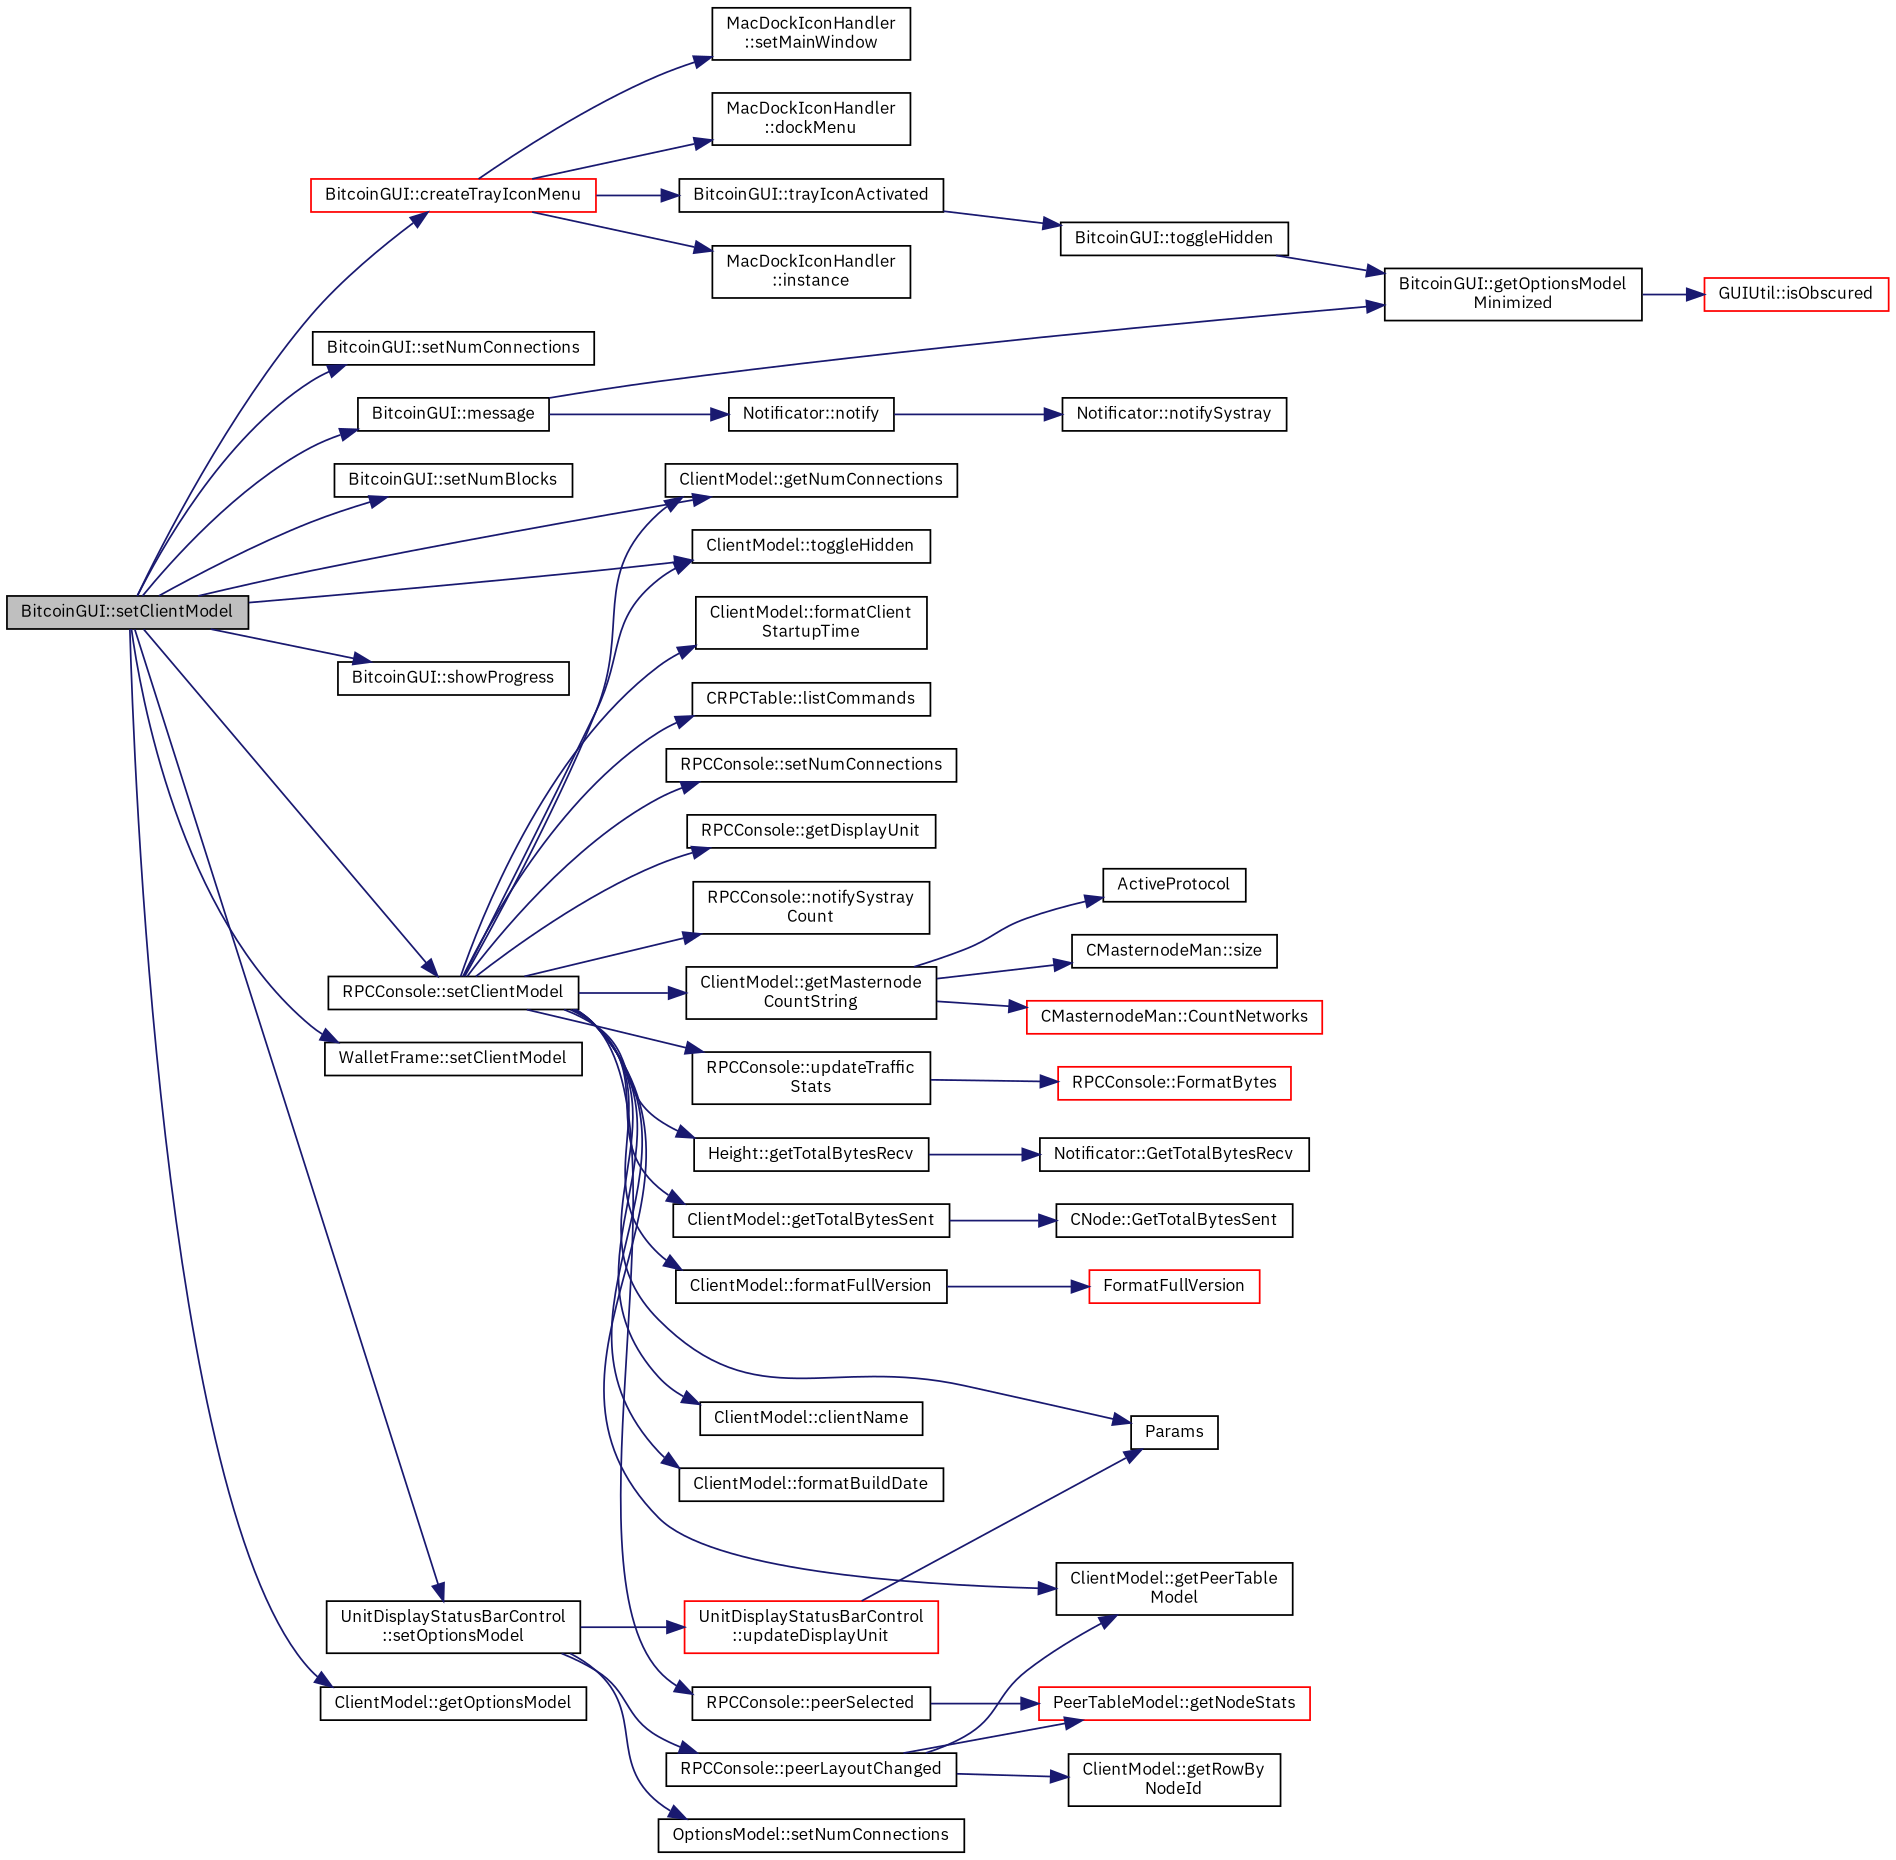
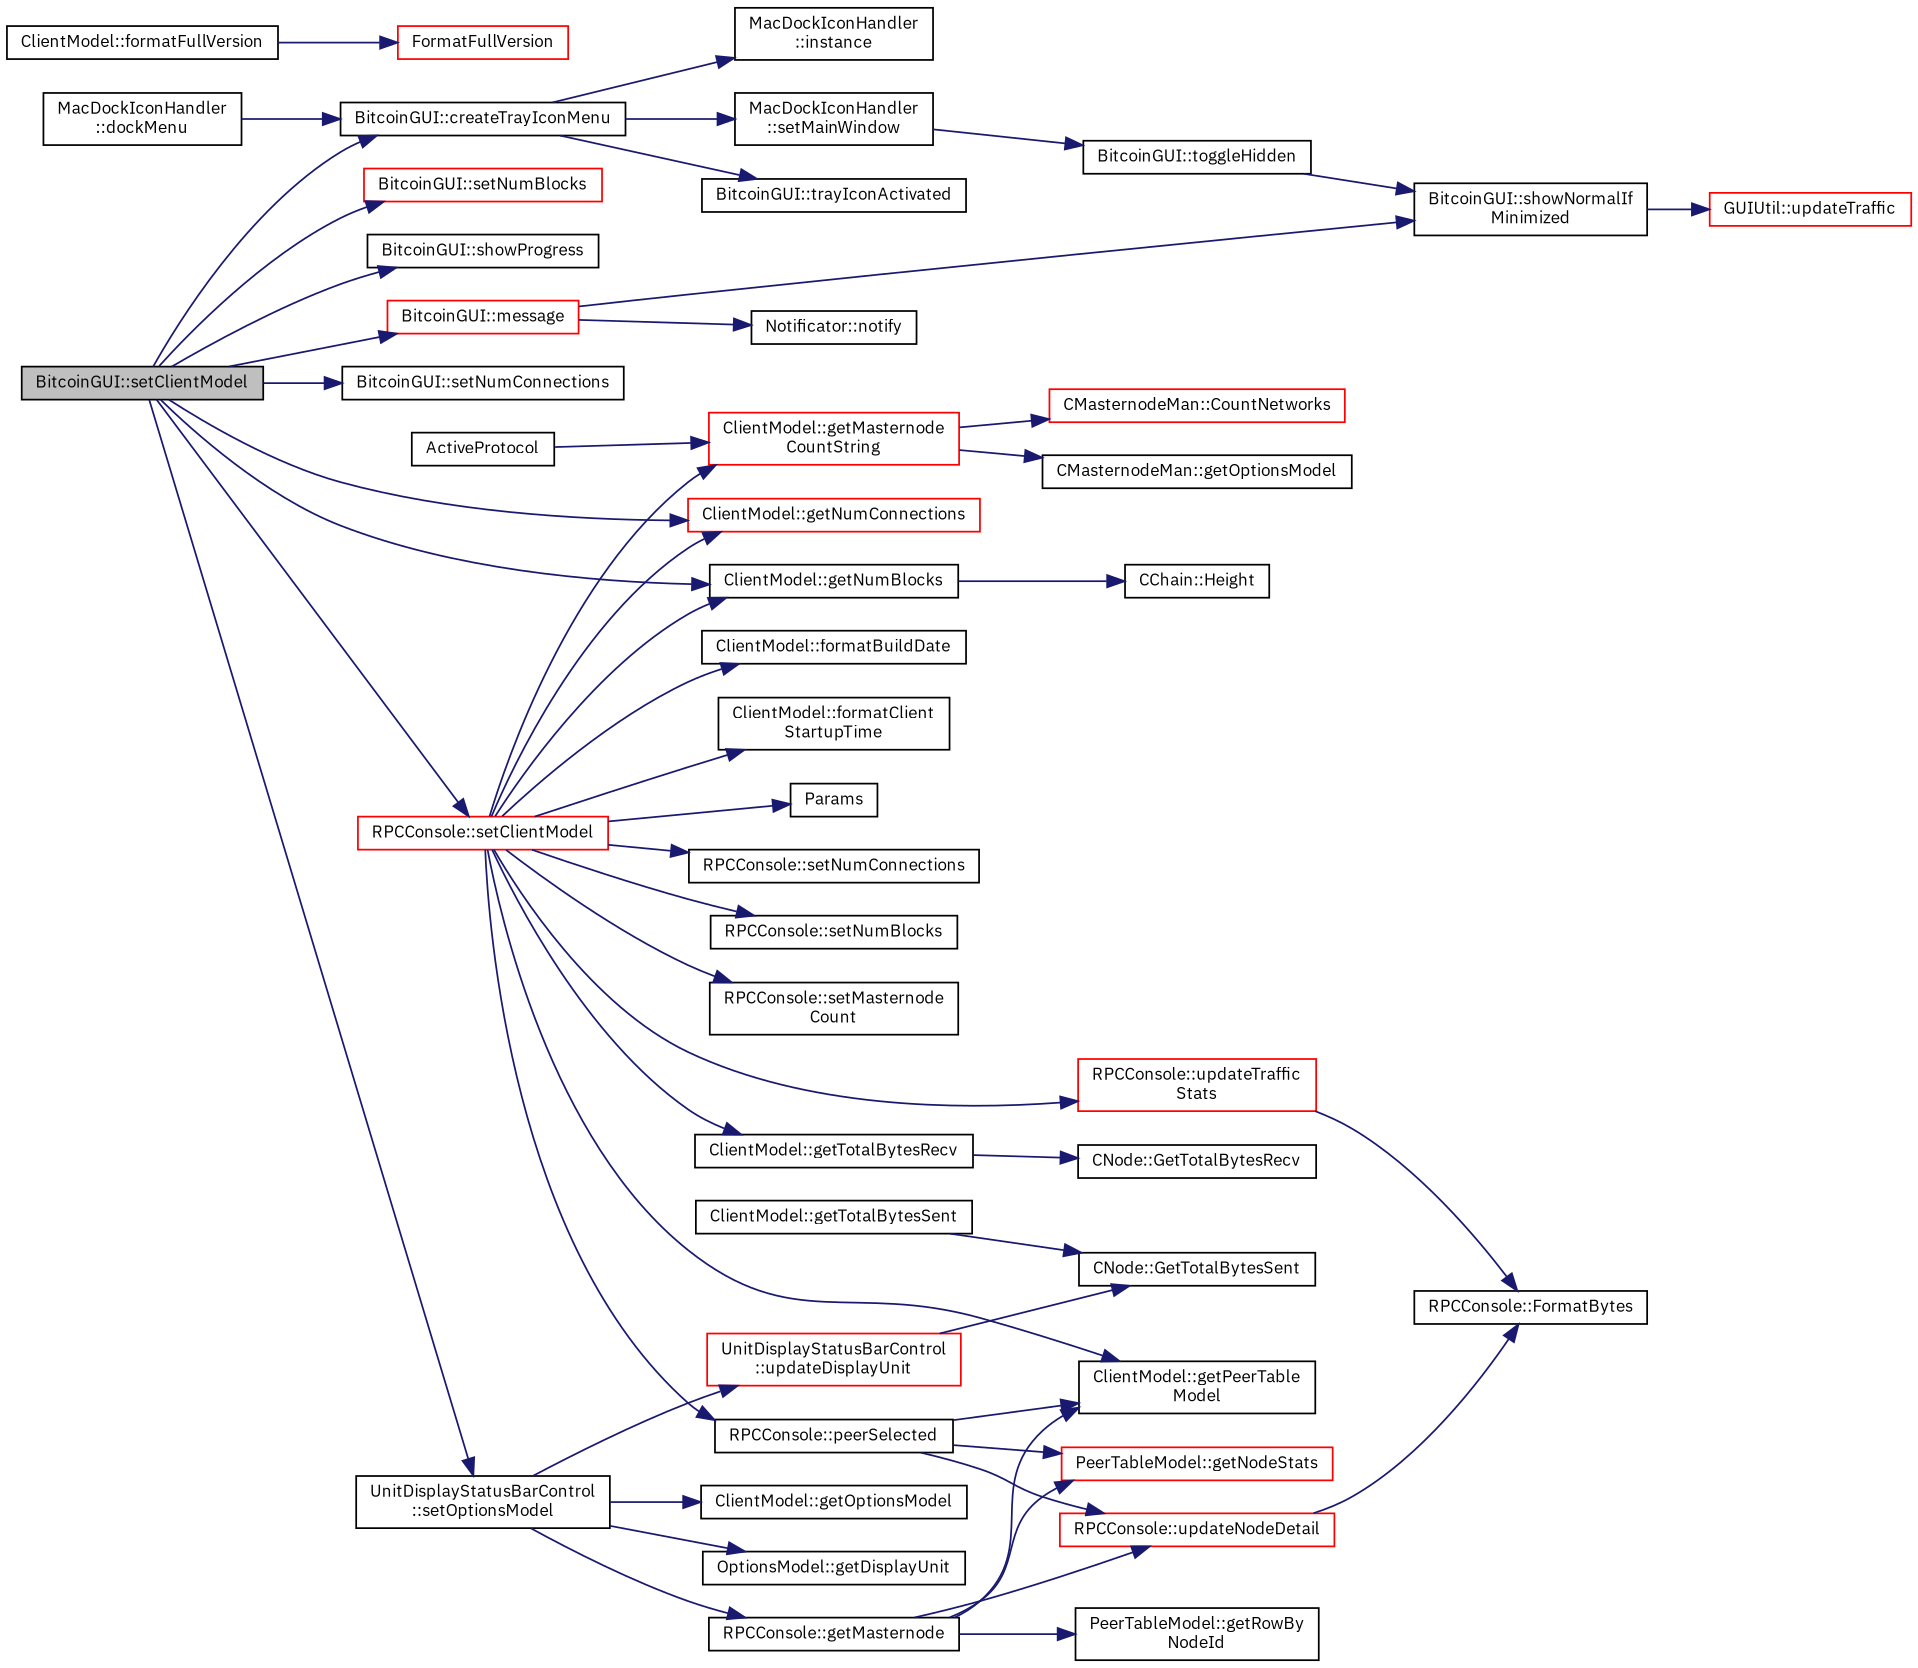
edge "BitcoinGUI::createTrayIconMenu" -> "MacDockIconHandler ::dockMenu": reversed
node "BitcoinGUI::createTrayIconMenu": color red -> black
edge "BitcoinGUI::trayIconActivated" -> "BitcoinGUI::toggleHidden": now "MacDockIconHandler ::setMainWindow" -> "BitcoinGUI::toggleHidden"
node "BitcoinGUI::getOptionsModel Minimized": label "BitcoinGUI::getOptionsModel Minimized" -> "BitcoinGUI::showNormalIf Minimized"
node "GUIUtil::isObscured": label "GUIUtil::isObscured" -> "GUIUtil::updateTraffic"
node "BitcoinGUI::message": color black -> red
node "Notificator::notifySystray": removed
node "BitcoinGUI::setNumBlocks": color black -> red
node "ClientModel::getNumConnections": color black -> red
node "ClientModel::toggleHidden": label "ClientModel::toggleHidden" -> "ClientModel::getNumBlocks"
node "CChain::Height": added
node "CRPCTable::listCommands": removed
node "RPCConsole::getDisplayUnit": label "RPCConsole::getDisplayUnit" -> "RPCConsole::setNumBlocks"
node "RPCConsole::notifySystray Count": label "RPCConsole::notifySystray Count" -> "RPCConsole::setMasternode Count"
edge "ClientModel::getMasternode CountString" -> "ActiveProtocol": reversed
node "CMasternodeMan::size": label "CMasternodeMan::size" -> "CMasternodeMan::getOptionsModel"
node "RPCConsole::setClientModel": color black -> red
node "ClientModel::getMasternode CountString": color black -> red
node "WalletFrame::setClientModel": removed
node "RPCConsole::updateTraffic Stats": color black -> red
node "RPCConsole::FormatBytes": color red -> black
edge "RPCConsole::setClientModel" -> "ClientModel::getTotalBytesSent": removed
edge "RPCConsole::setClientModel" -> "ClientModel::formatFullVersion": removed
node "Height::getTotalBytesRecv": label "Height::getTotalBytesRecv" -> "ClientModel::getTotalBytesRecv"
node "Notificator::GetTotalBytesRecv": label "Notificator::GetTotalBytesRecv" -> "CNode::GetTotalBytesRecv"
edge "BitcoinGUI::setClientModel" -> "ClientModel::getOptionsModel": now "UnitDisplayStatusBarControl ::setOptionsModel" -> "ClientModel::getOptionsModel"
edge "RPCConsole::peerSelected" -> "ClientModel::getPeerTable Model": added
node "ClientModel::clientName": removed
edge "UnitDisplayStatusBarControl ::updateDisplayUnit" -> "Params": now "UnitDisplayStatusBarControl ::updateDisplayUnit" -> "CNode::GetTotalBytesSent"
node "RPCConsole::updateNodeDetail": added
node "RPCConsole::peerLayoutChanged": label "RPCConsole::peerLayoutChanged" -> "RPCConsole::getMasternode"
node "ClientModel::getRowBy NodeId": label "ClientModel::getRowBy NodeId" -> "PeerTableModel::getRowBy NodeId"
node "OptionsModel::setNumConnections": label "OptionsModel::setNumConnections" -> "OptionsModel::getDisplayUnit"
